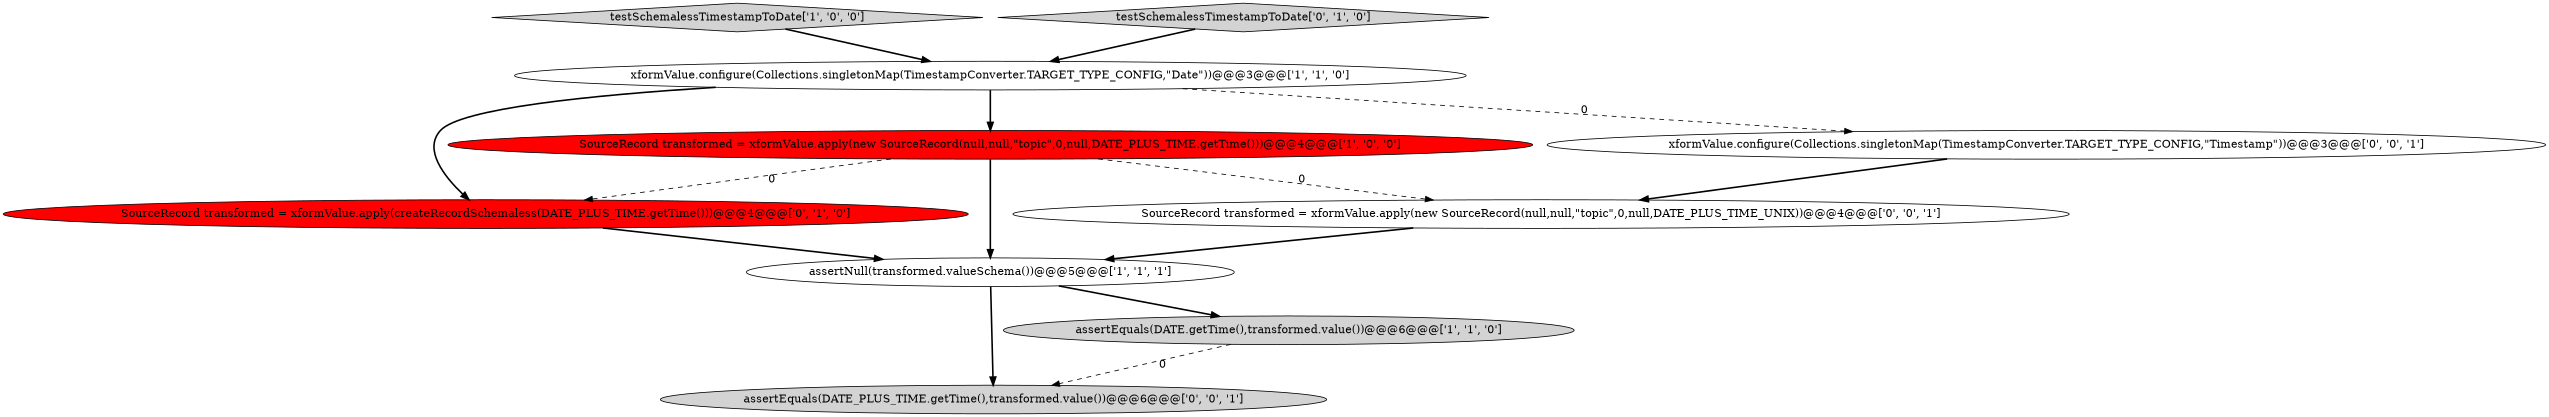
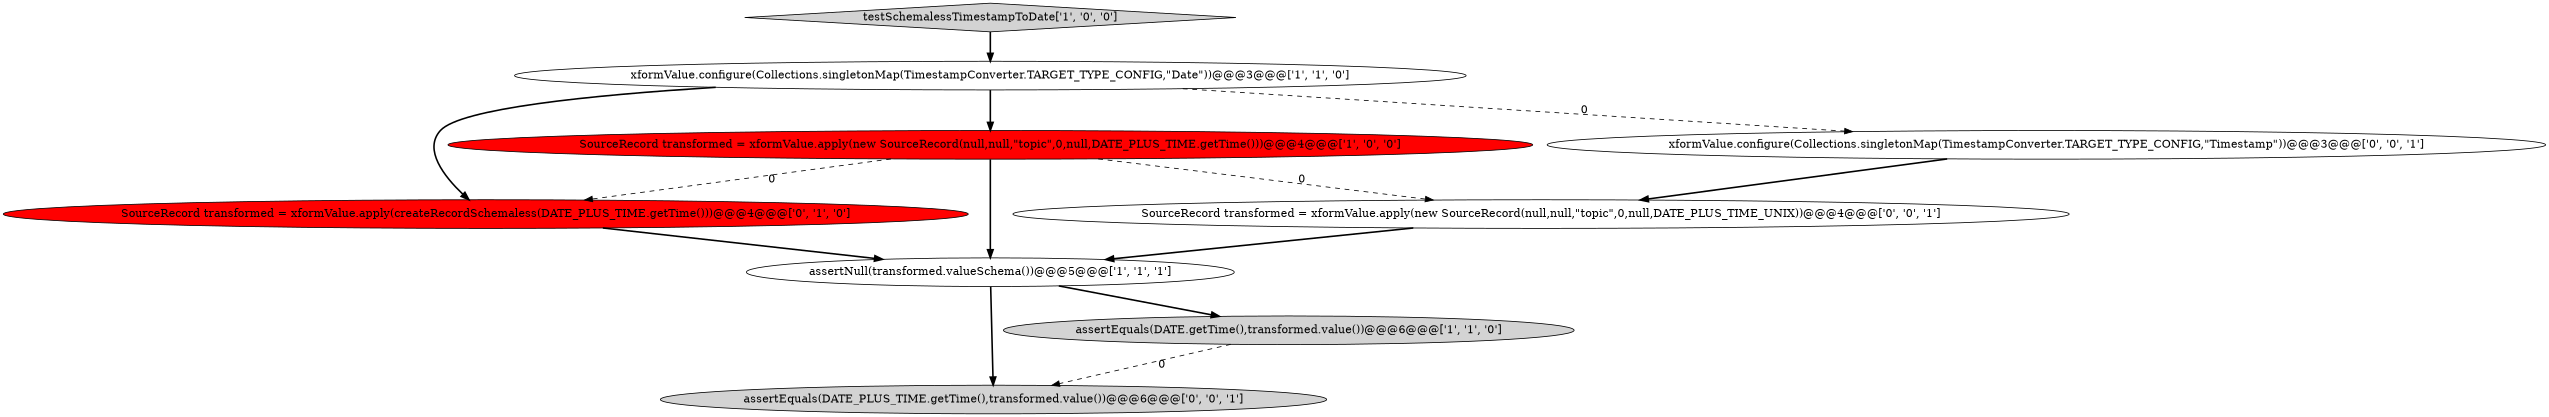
node "testSchemalessTimestampToDate['0', '1', '0']": removed
